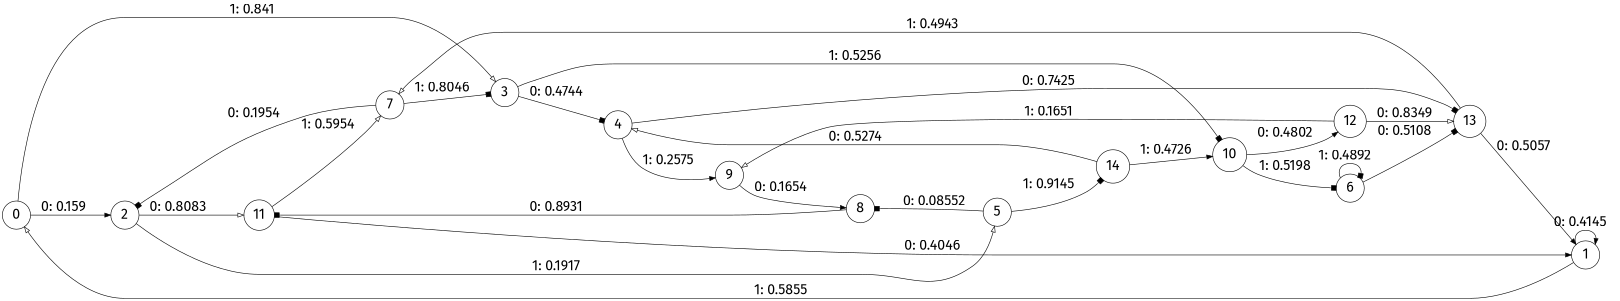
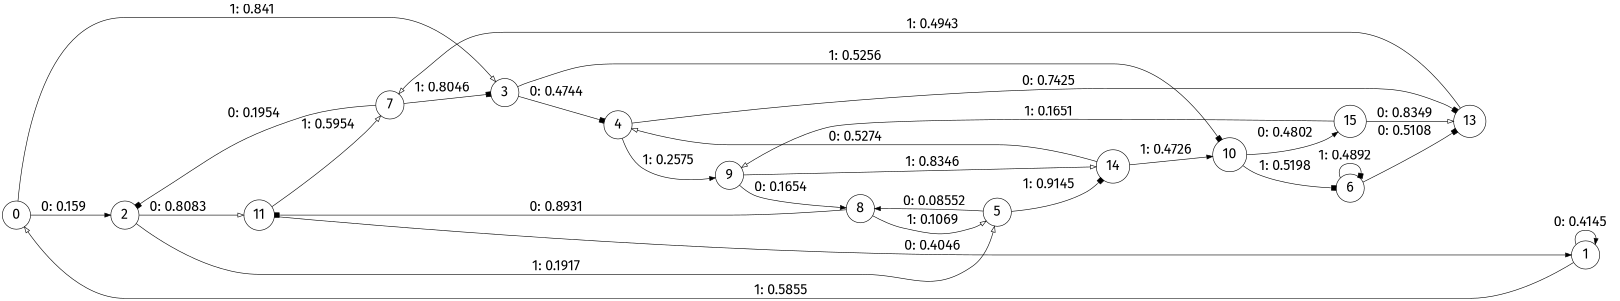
node "12": label "12" -> "15"
edge "9" -> "14": added, label "1: 0.8346"
edge "13" -> "1": removed, label "0: 0.5057"
edge "5" -> "8": arrowhead box -> normal
edge "8" -> "5": added, label "1: 0.1069"
